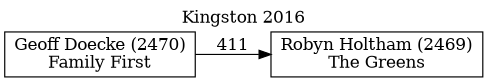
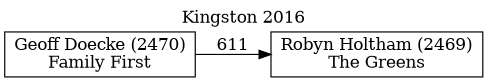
edge "Geoff Doecke (2470) Family First" -> "Robyn Holtham (2469) The Greens": label "411" -> "611"
